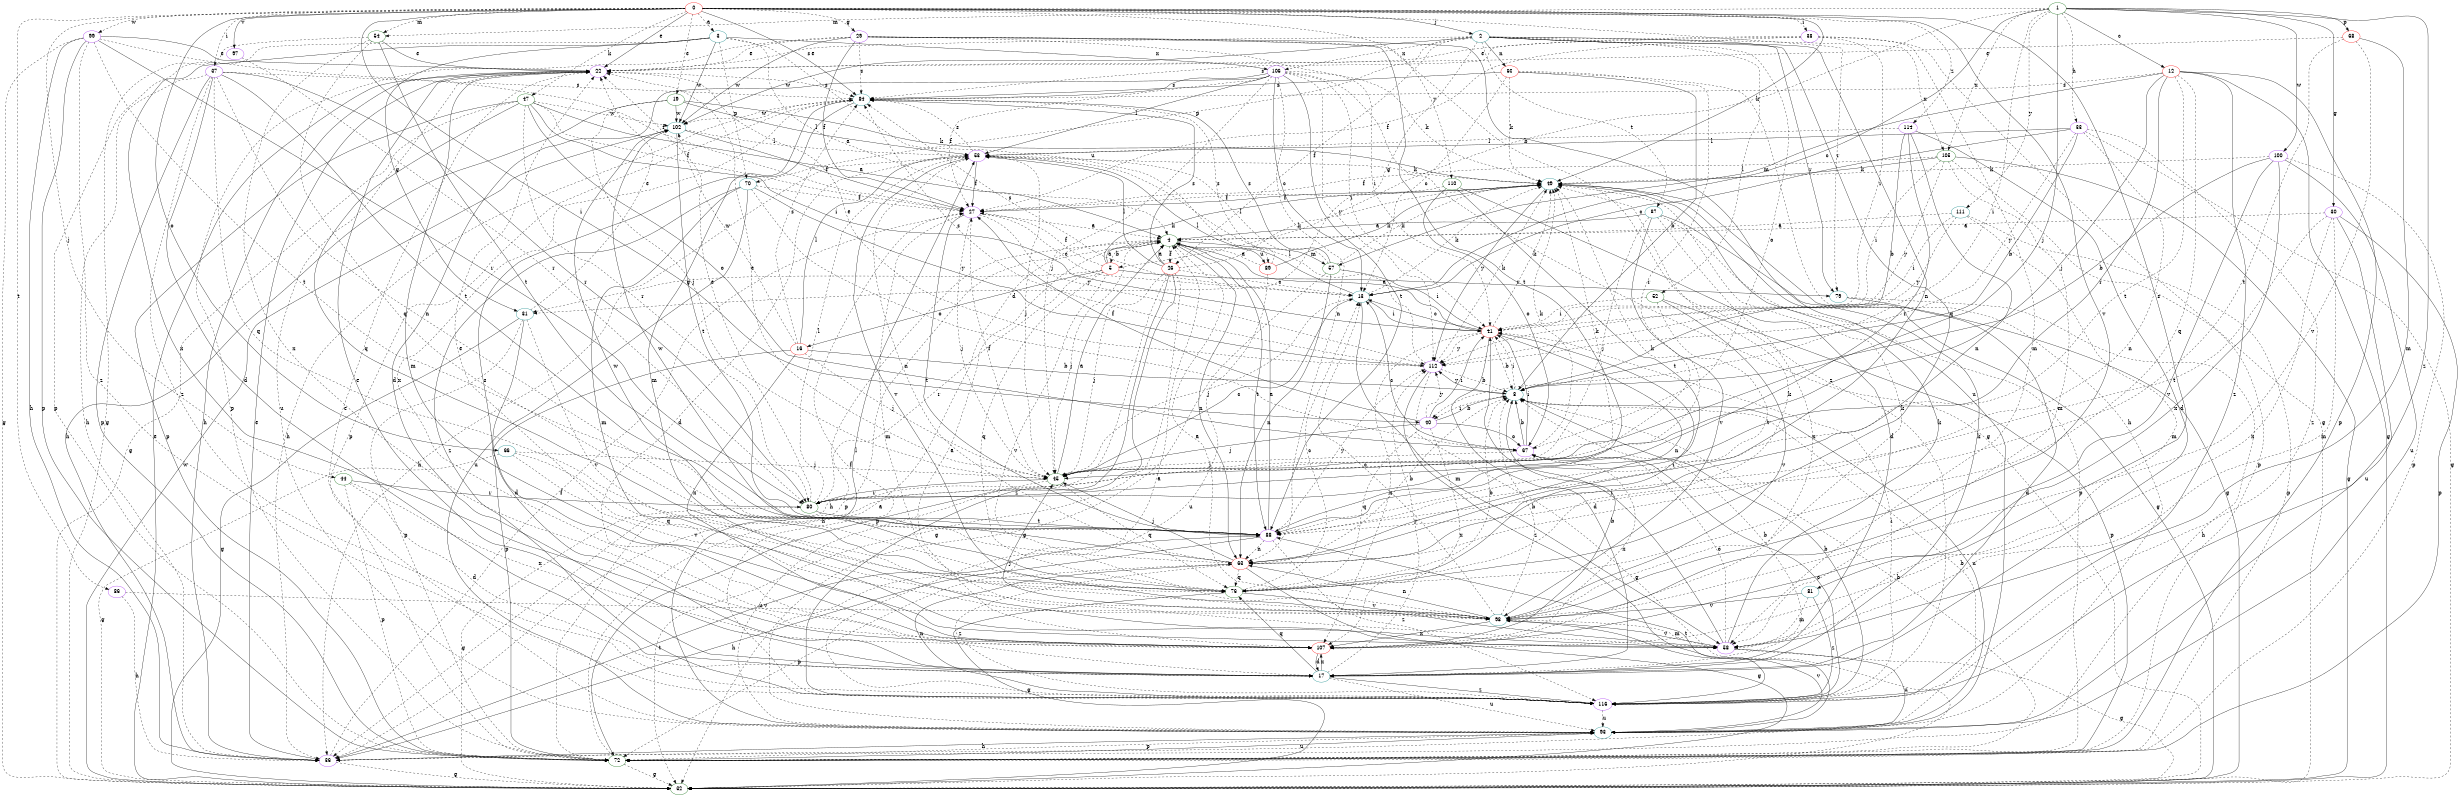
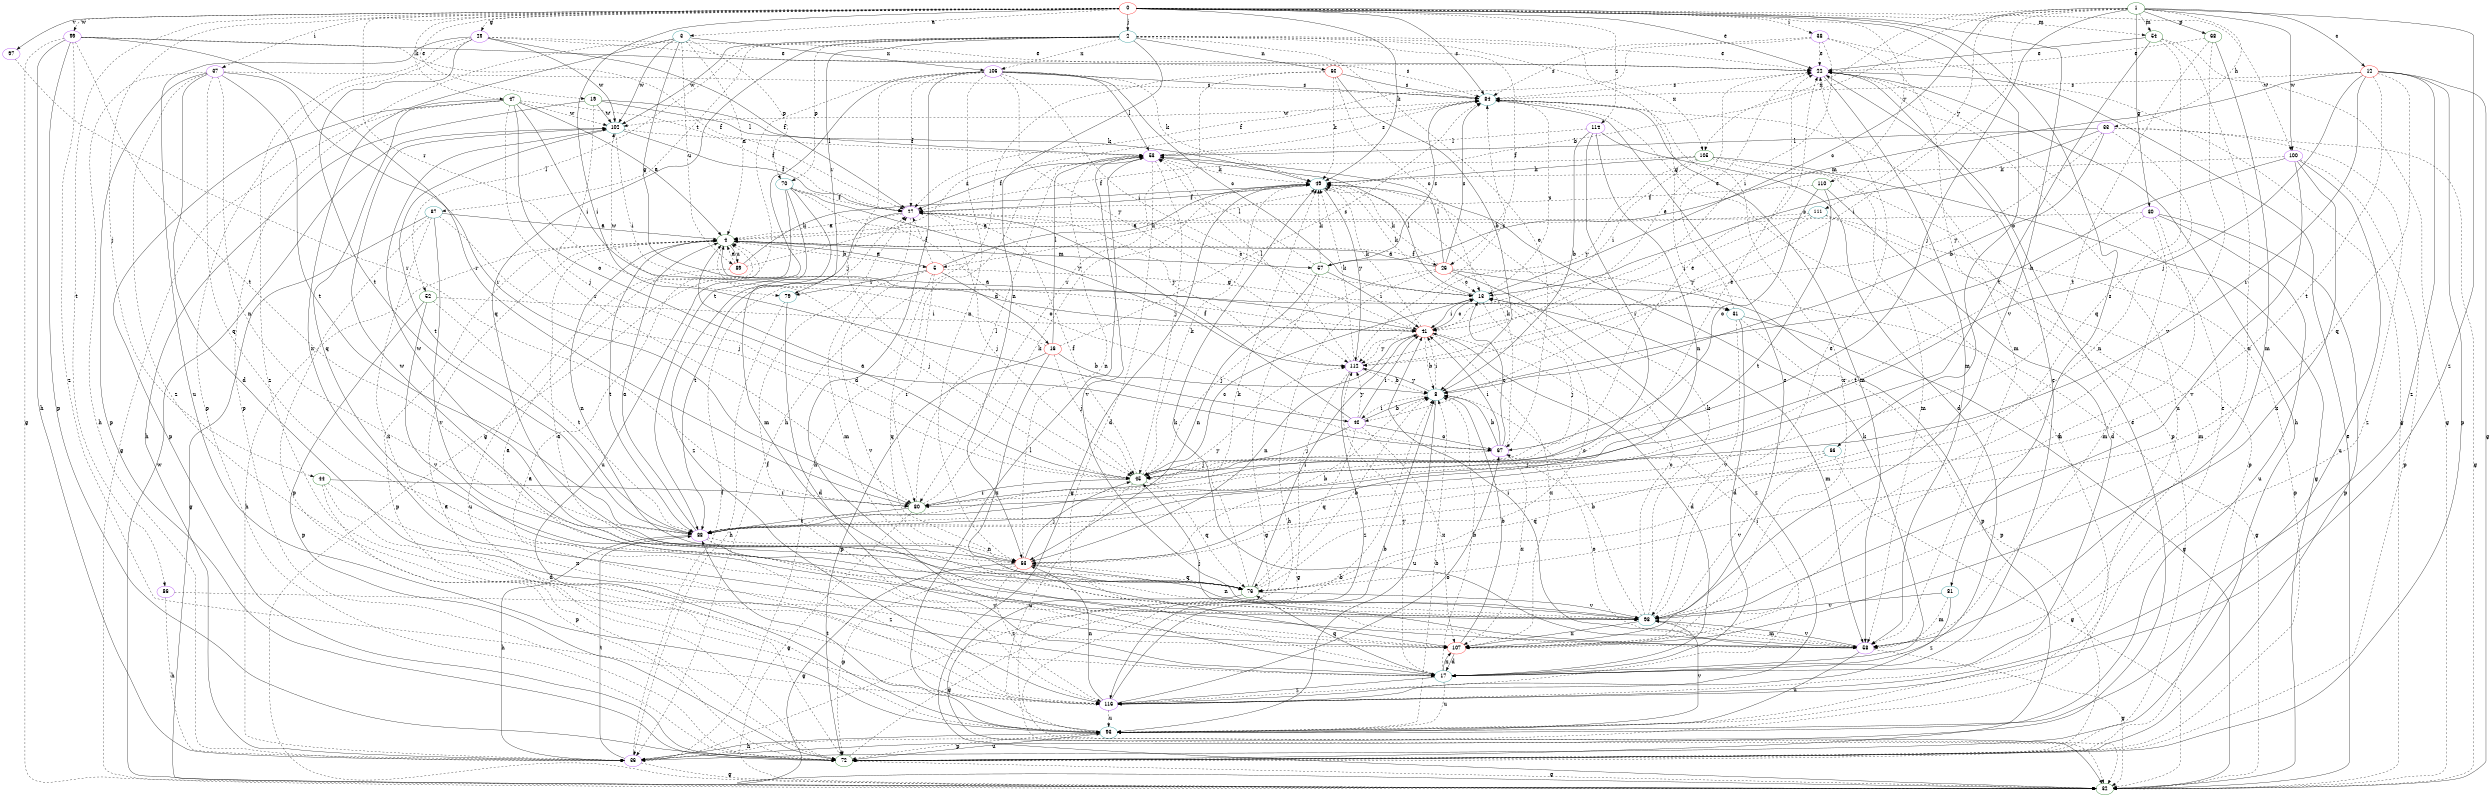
edge "0" -> "100": added, label "w"
node "68": color red -> darkgreen
edge "29" -> "41": now "102" -> "41"
